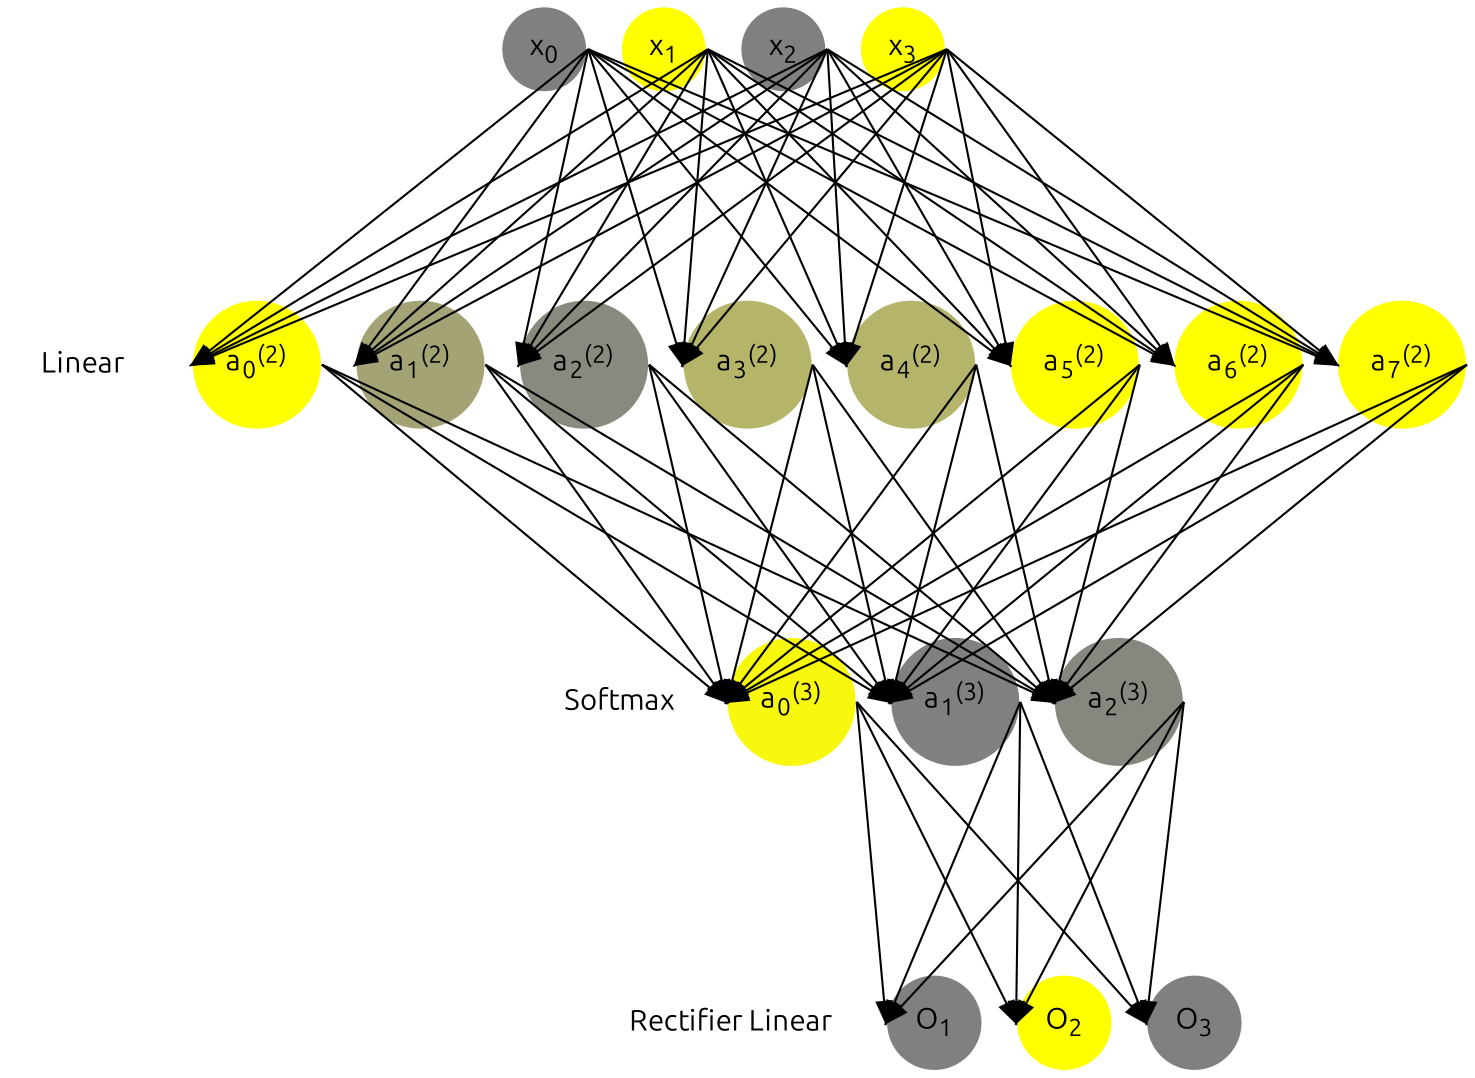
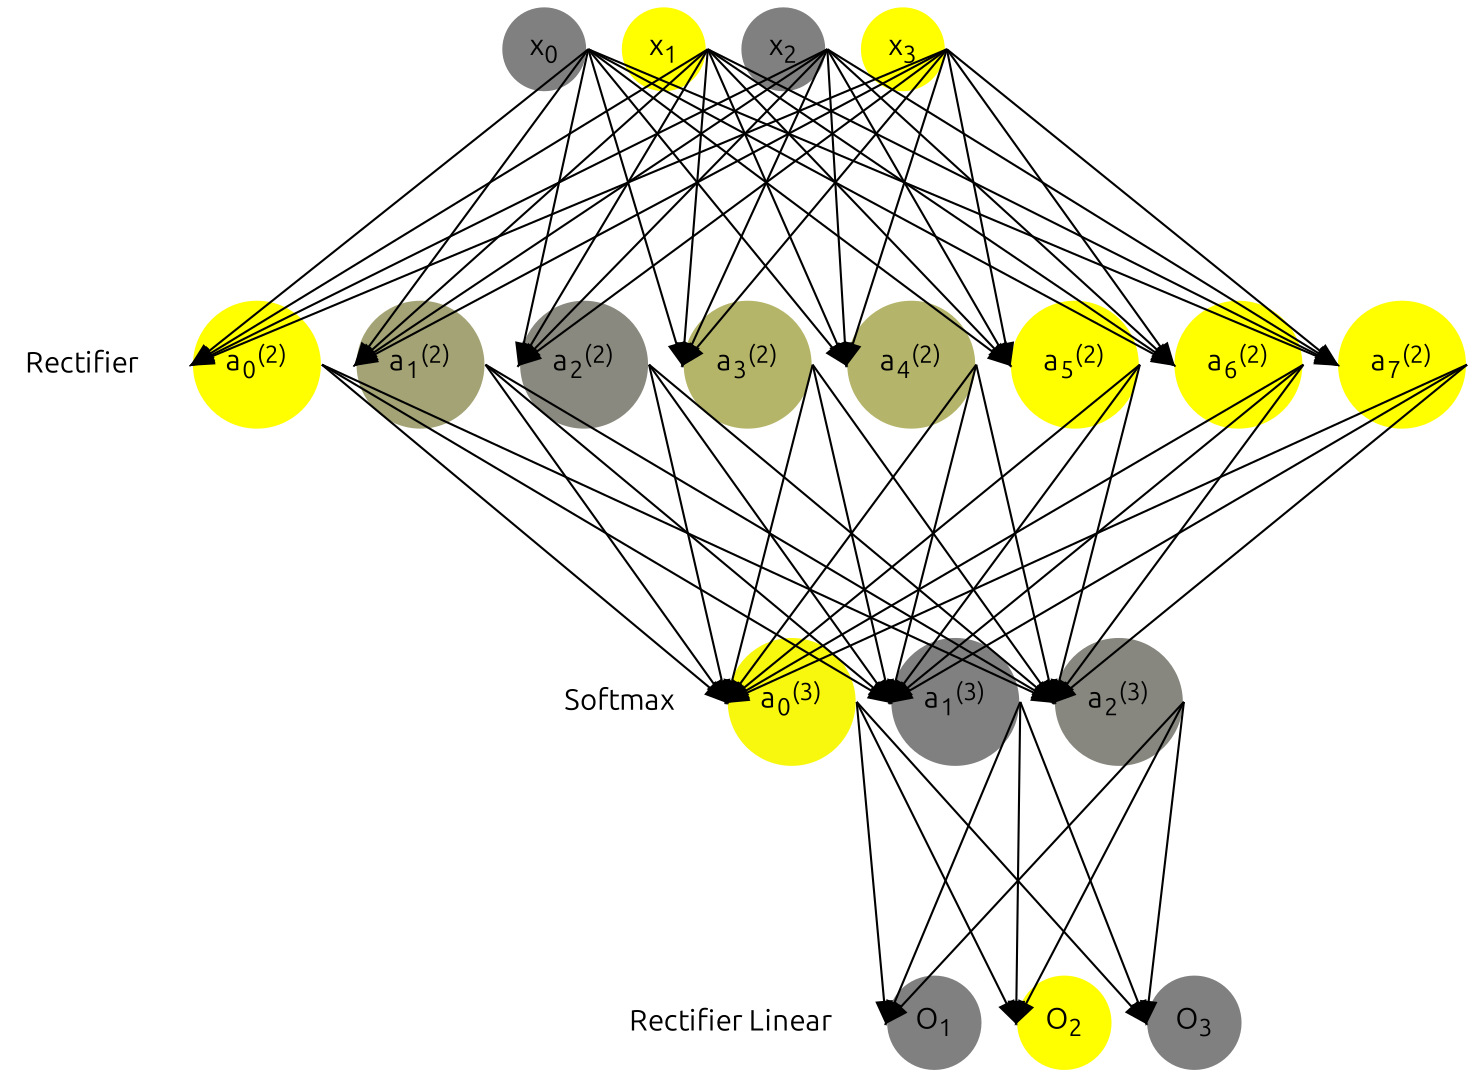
node "Linear": label "Linear" -> "Rectifier"
